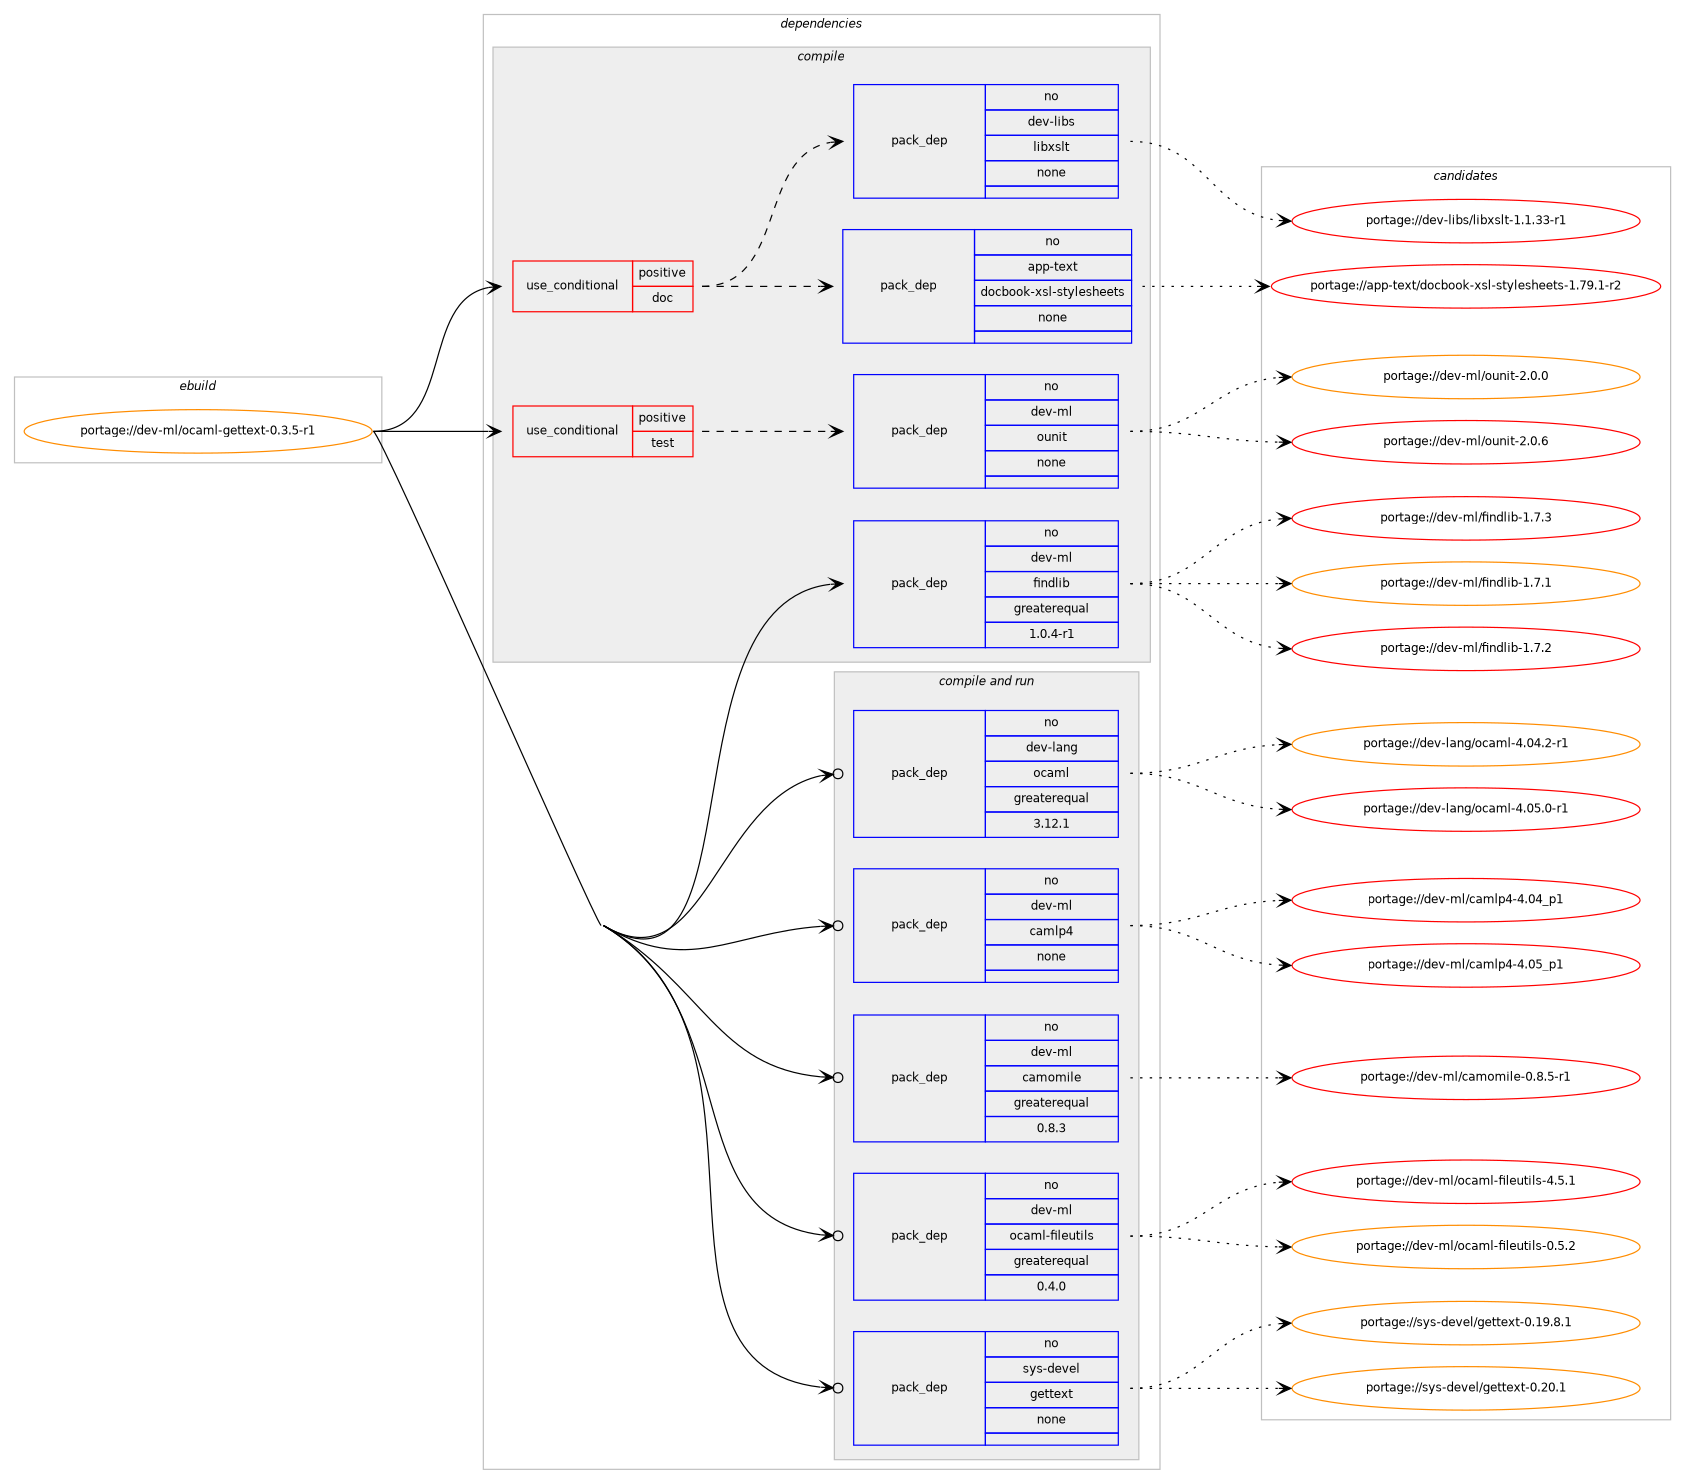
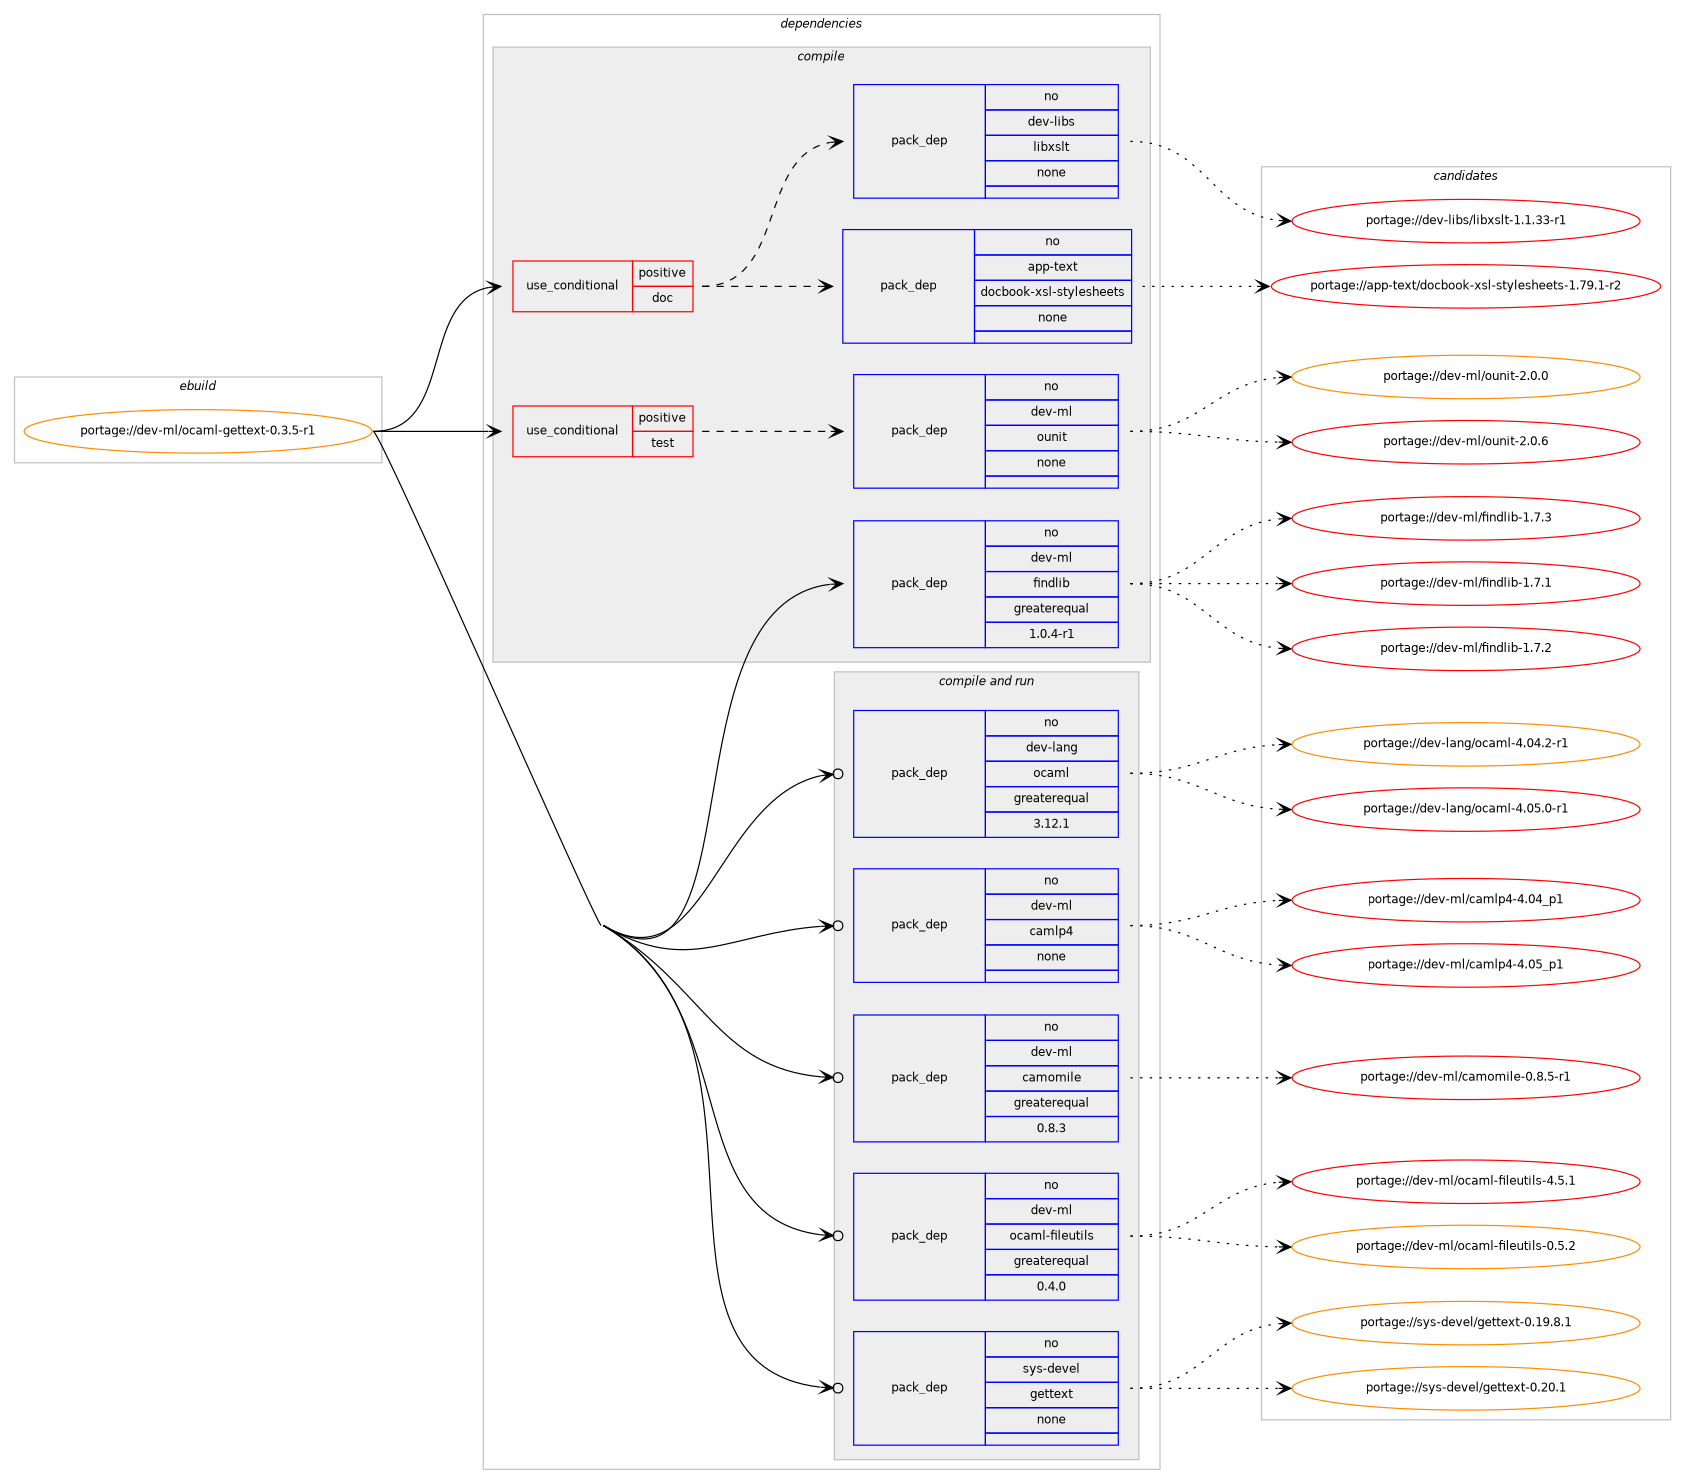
node "portage://dev-ml/findlib-1.7.1": color darkorange -> red
